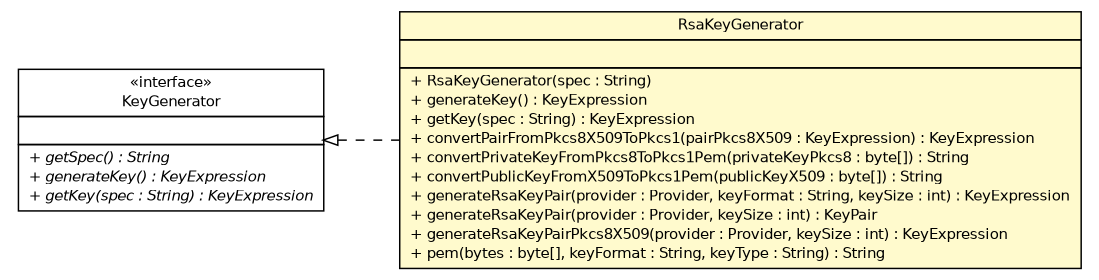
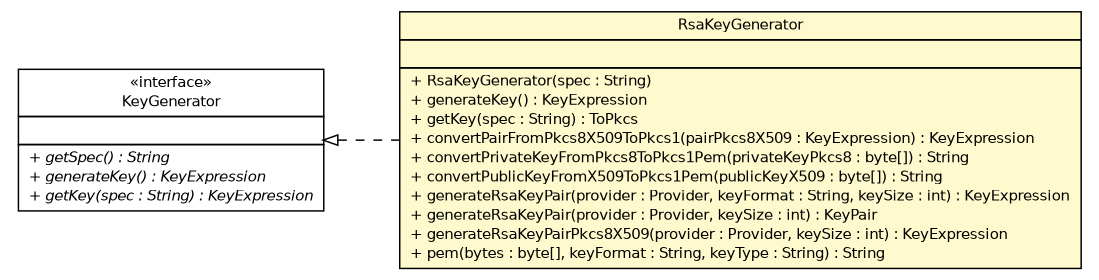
node "RsaKeyGenerator": text "+ getKey(spec : String) : KeyExpression" -> "+ getKey(spec : String) : ToPkcs"
